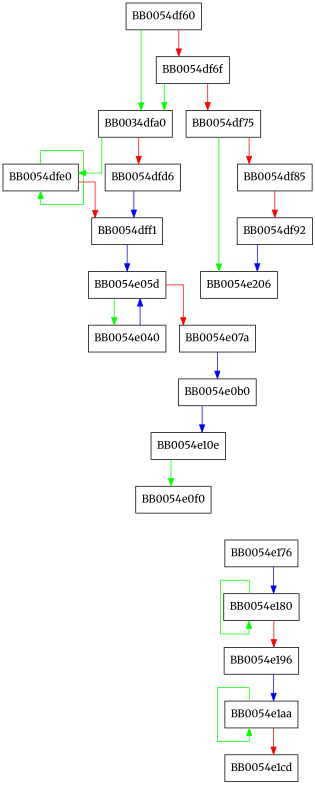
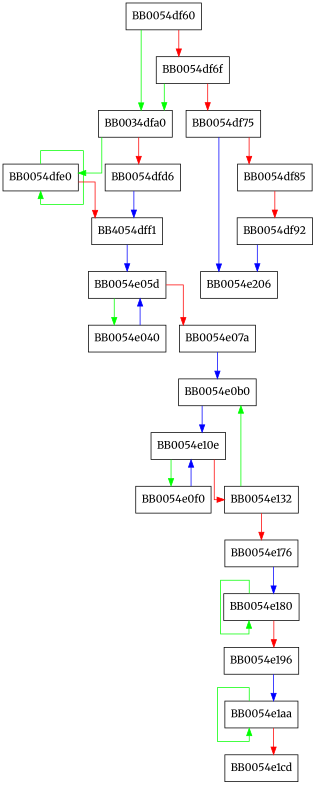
edge "BB0054df75" -> "BB0054e206": color green -> blue
node "BB0054dff1": label "BB0054dff1" -> "BB4054dff1"
edge "BB0054e0f0" -> "BB0054e10e": added
node "BB0054e132": added
